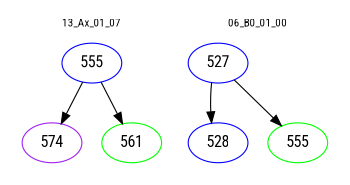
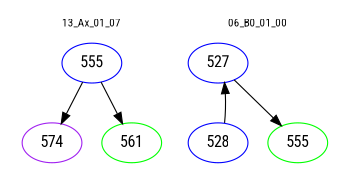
edge "527" -> "528": reversed
